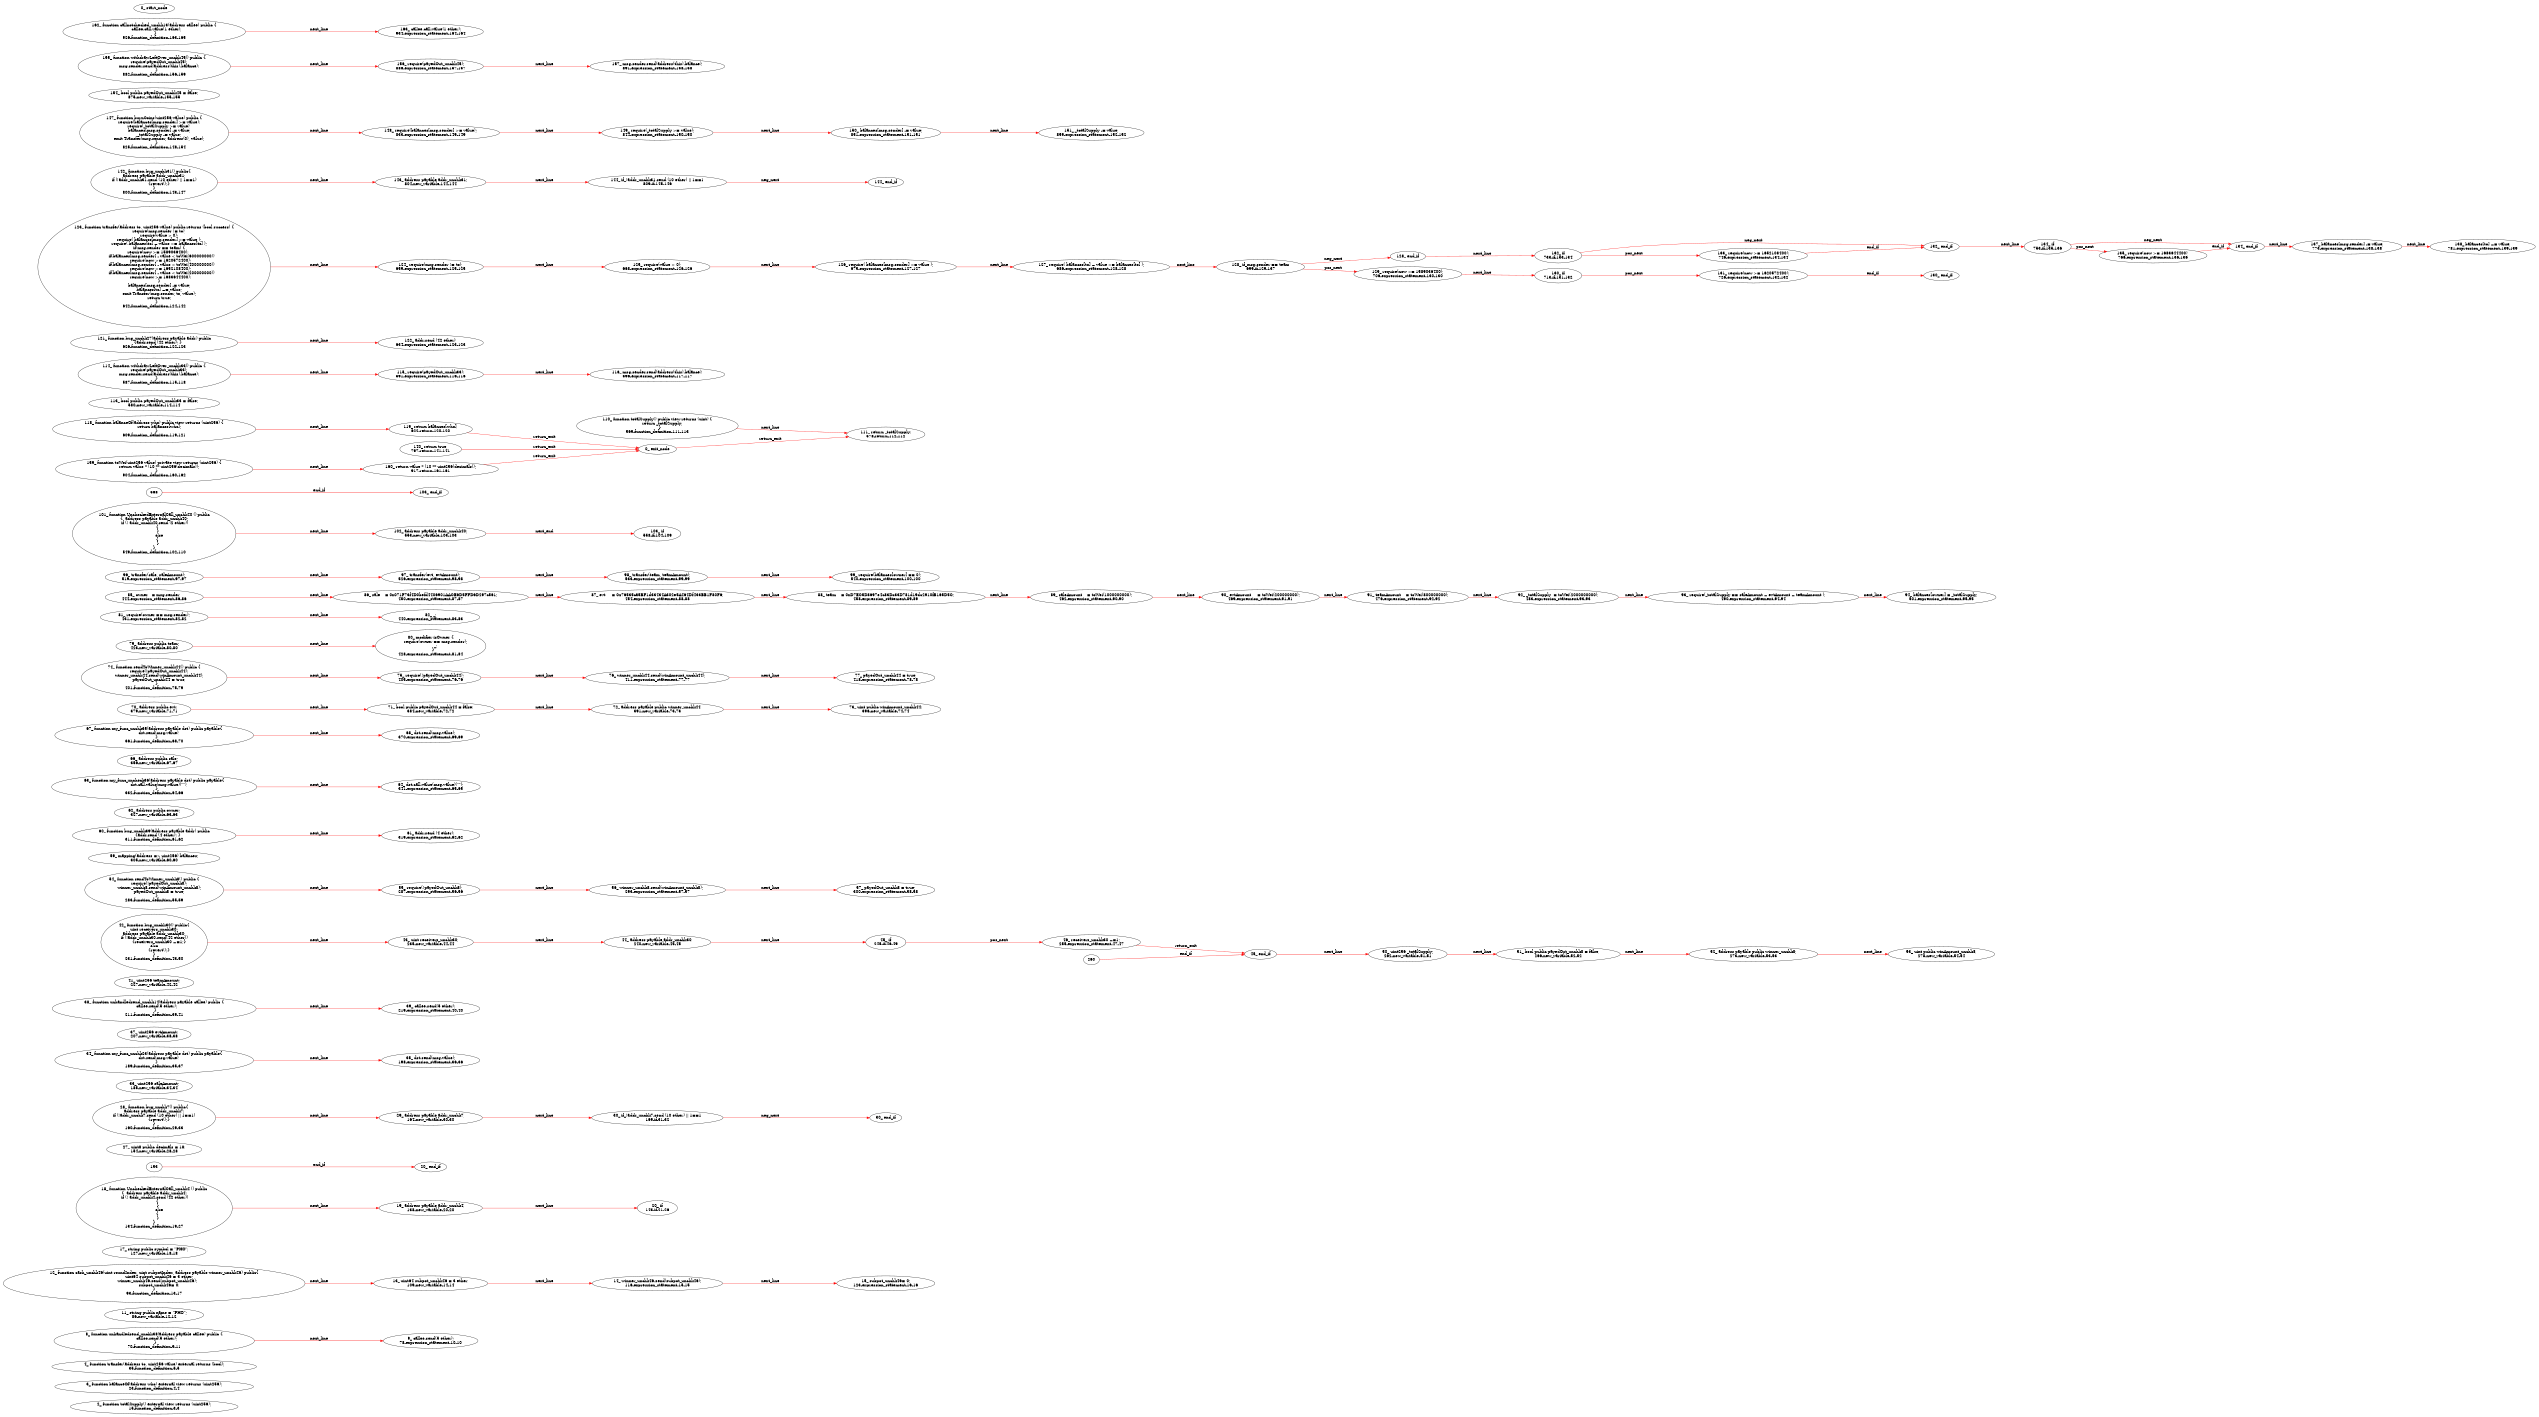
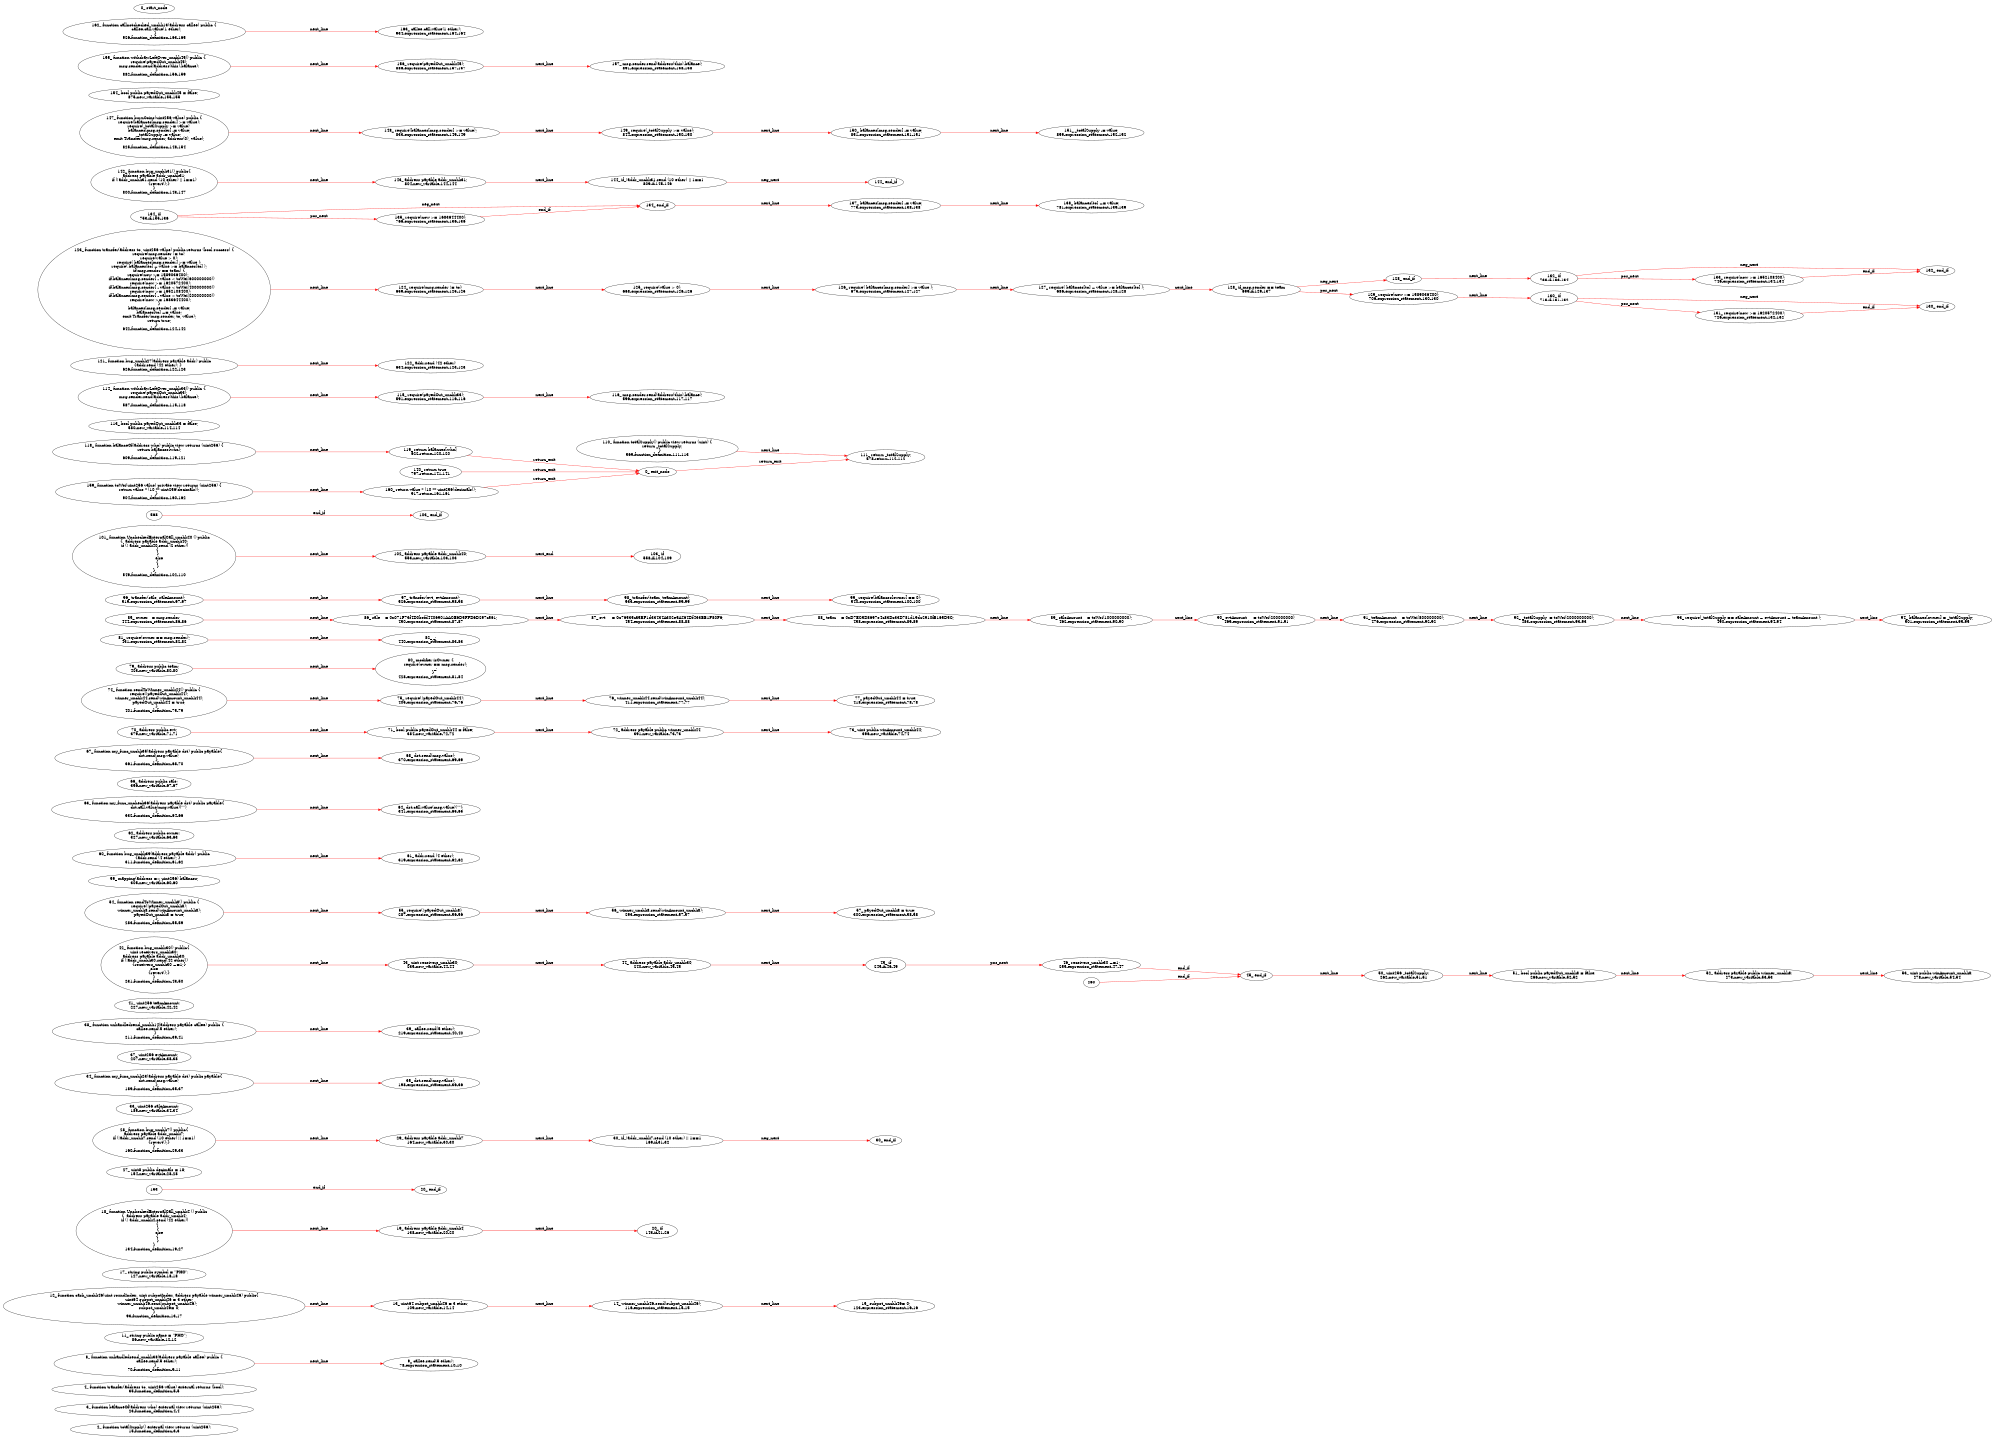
edge "132_ end_if" -> "134_ if 753-if-135-136": removed, label "next_line"
edge "130_ if 713-if-131-132" -> "130_ end_if": added, label "neg_next"
edge "46_ receivers_unchk30 +=1; 255-expression_statement-47-47" -> "45_ end_if": label "return_exit" -> "end_if"
